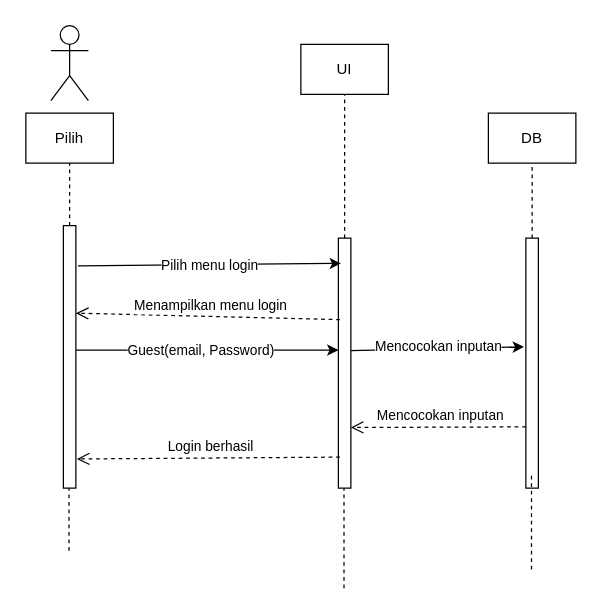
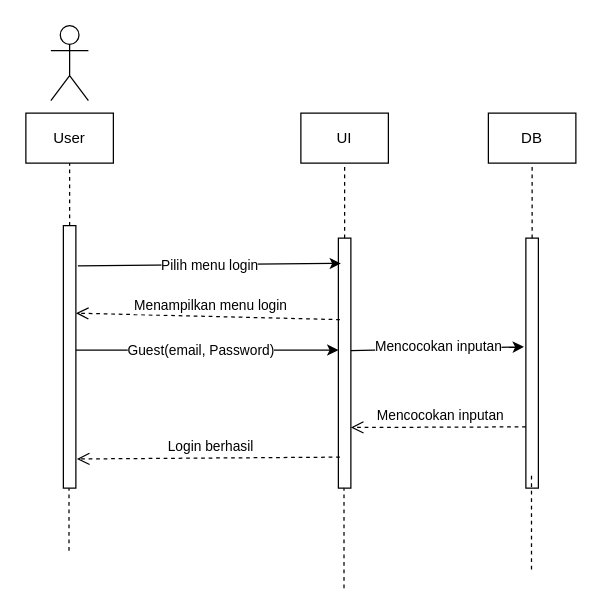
node "UI": moved (344, 69) -> (344, 138)
node "Pilih": label "Pilih" -> "User"
